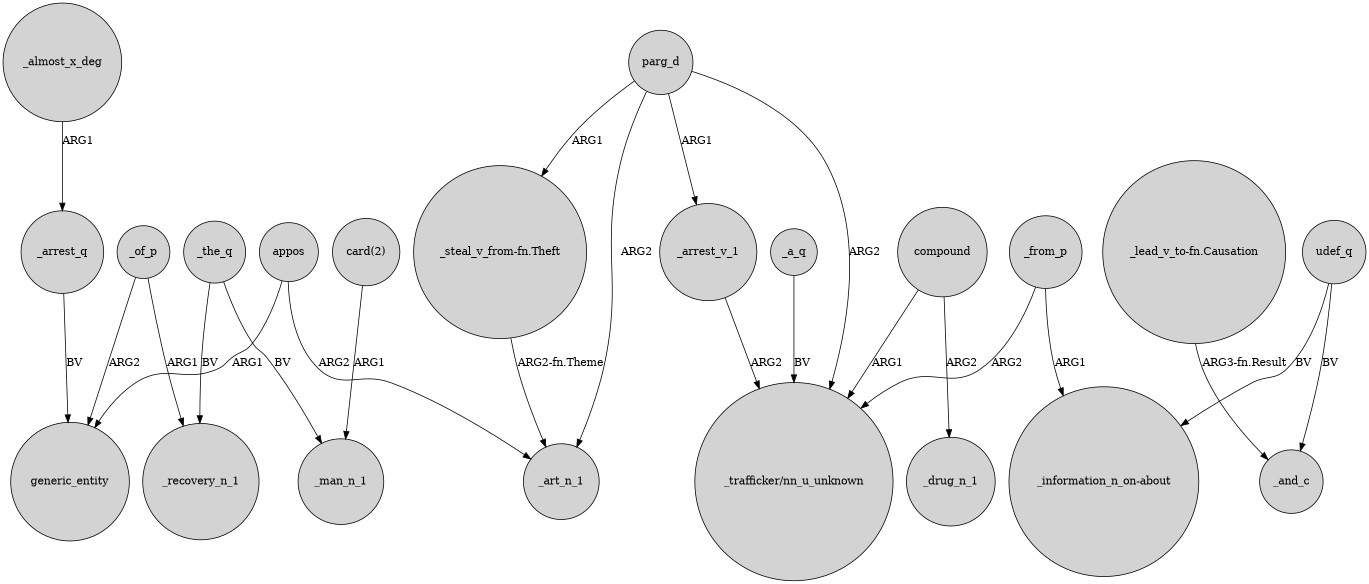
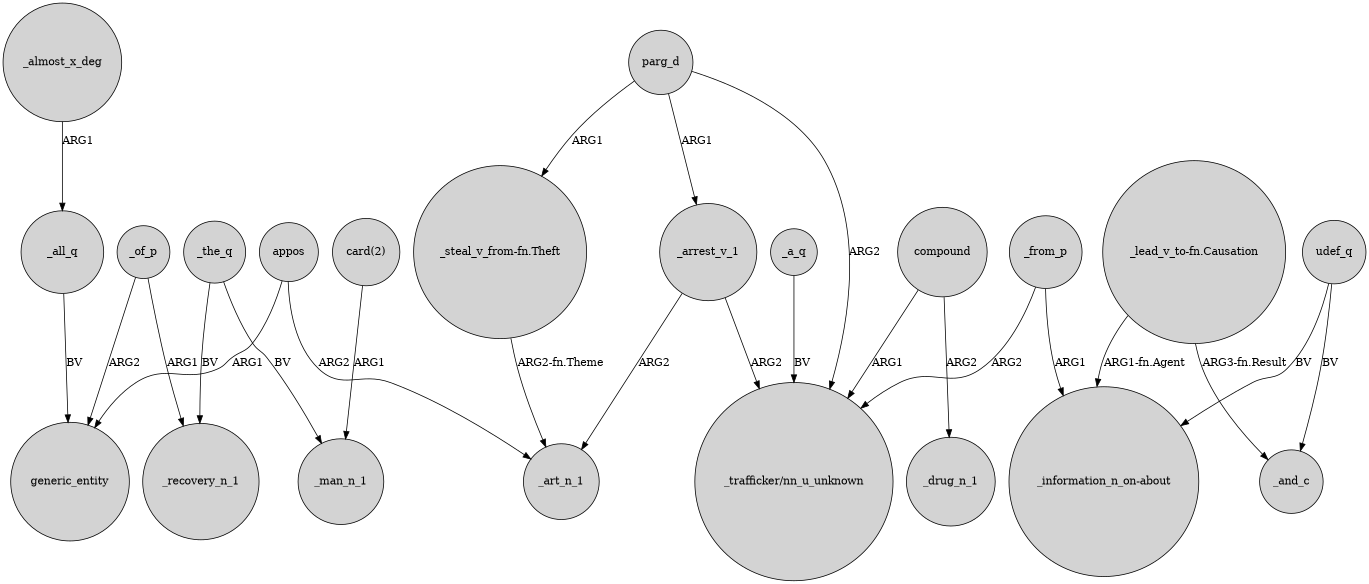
node "_arrest_q": label "_arrest_q" -> "_all_q"
edge "parg_d" -> "_art_n_1": now "_arrest_v_1" -> "_art_n_1"
edge "_lead_v_to-fn.Causation" -> "_information_n_on-about": added, label "ARG1-fn.Agent"
